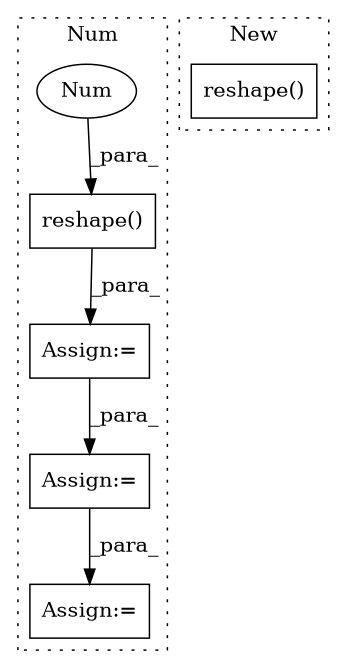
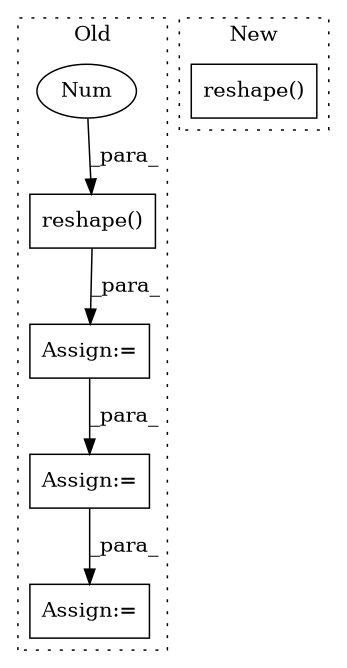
cluster "Num": label "Num" -> "Old"
